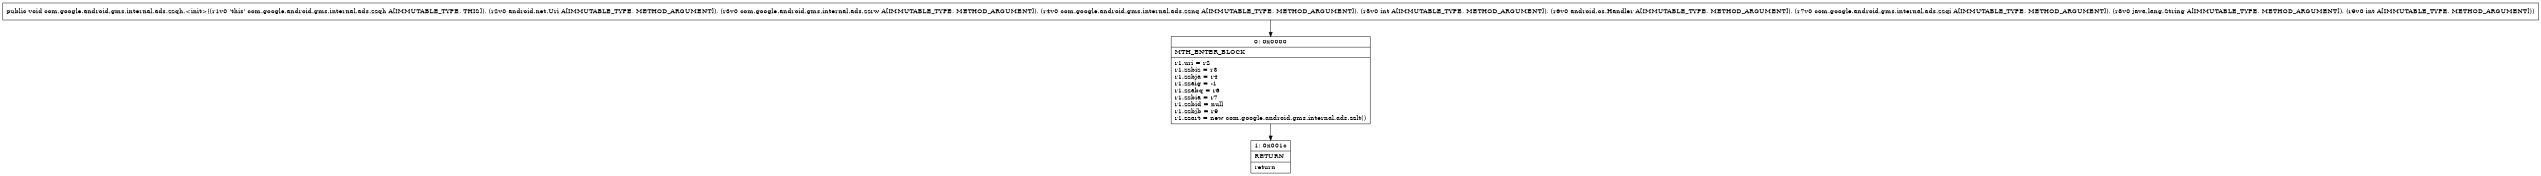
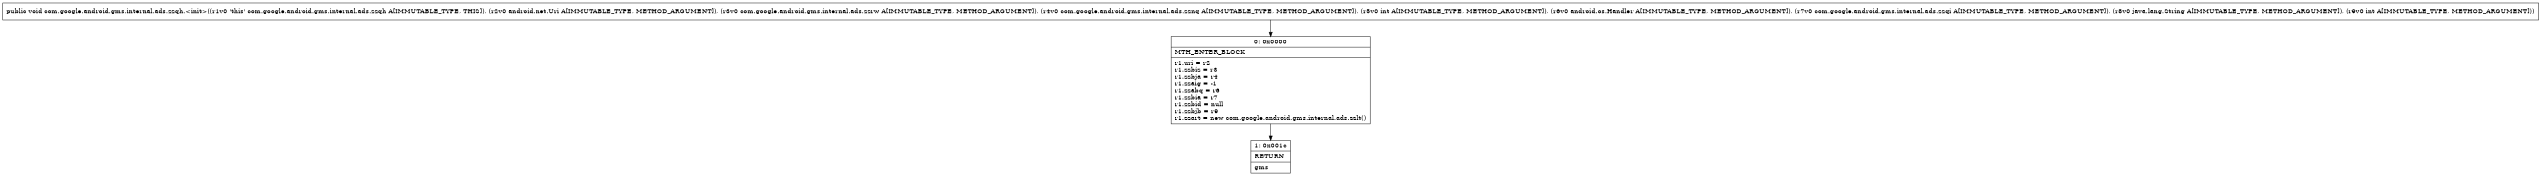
node "1: 0x001c": text "return" -> "gms"
